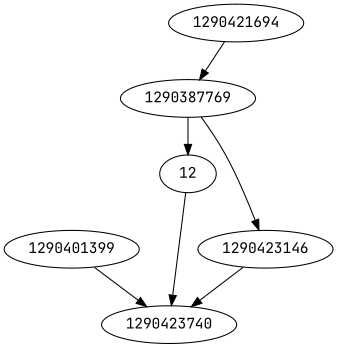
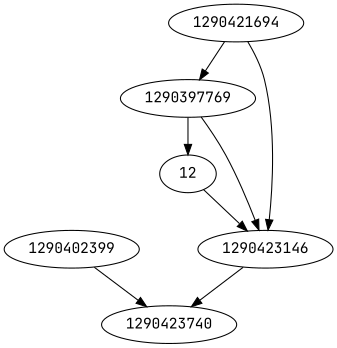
node "1290387769": label "1290387769" -> "1290397769"
edge "1290421694" -> "1290423146": added
edge "12" -> "1290423740": now "12" -> "1290423146"
node "1290401399": label "1290401399" -> "1290402399"
